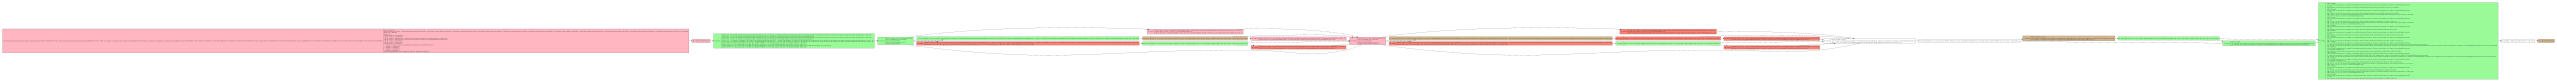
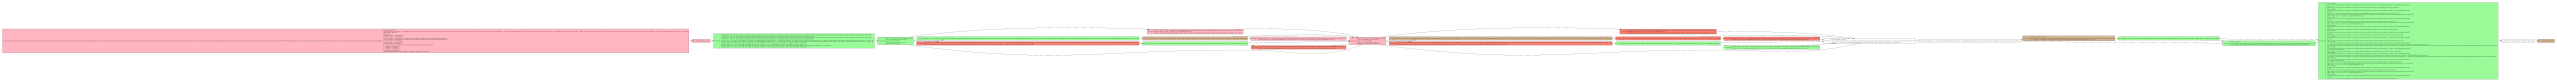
node "48: 0x0051": fillcolor salmon -> palegreen
